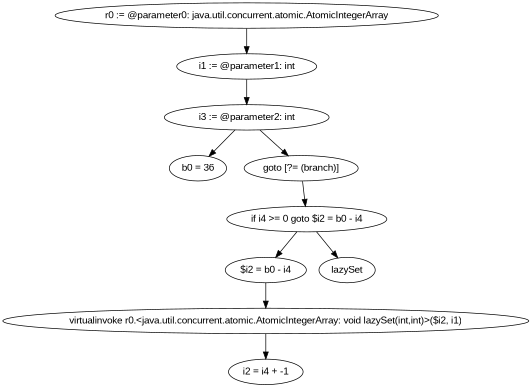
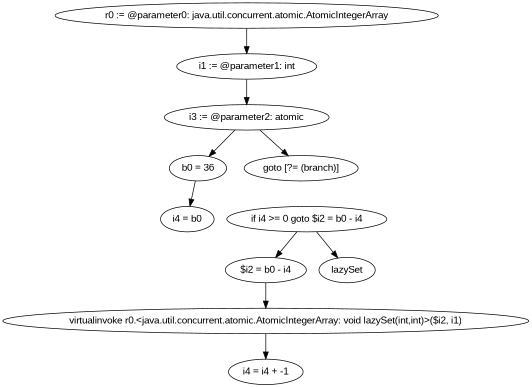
node "i3 := @parameter2: int": label "i3 := @parameter2: int" -> "i3 := @parameter2: atomic"
edge "goto [?= (branch)]" -> "if i4 >= 0 goto $i2 = b0 - i4": removed
node "i4 = b0": added
node "i2 = i4 + -1": label "i2 = i4 + -1" -> "i4 = i4 + -1"
